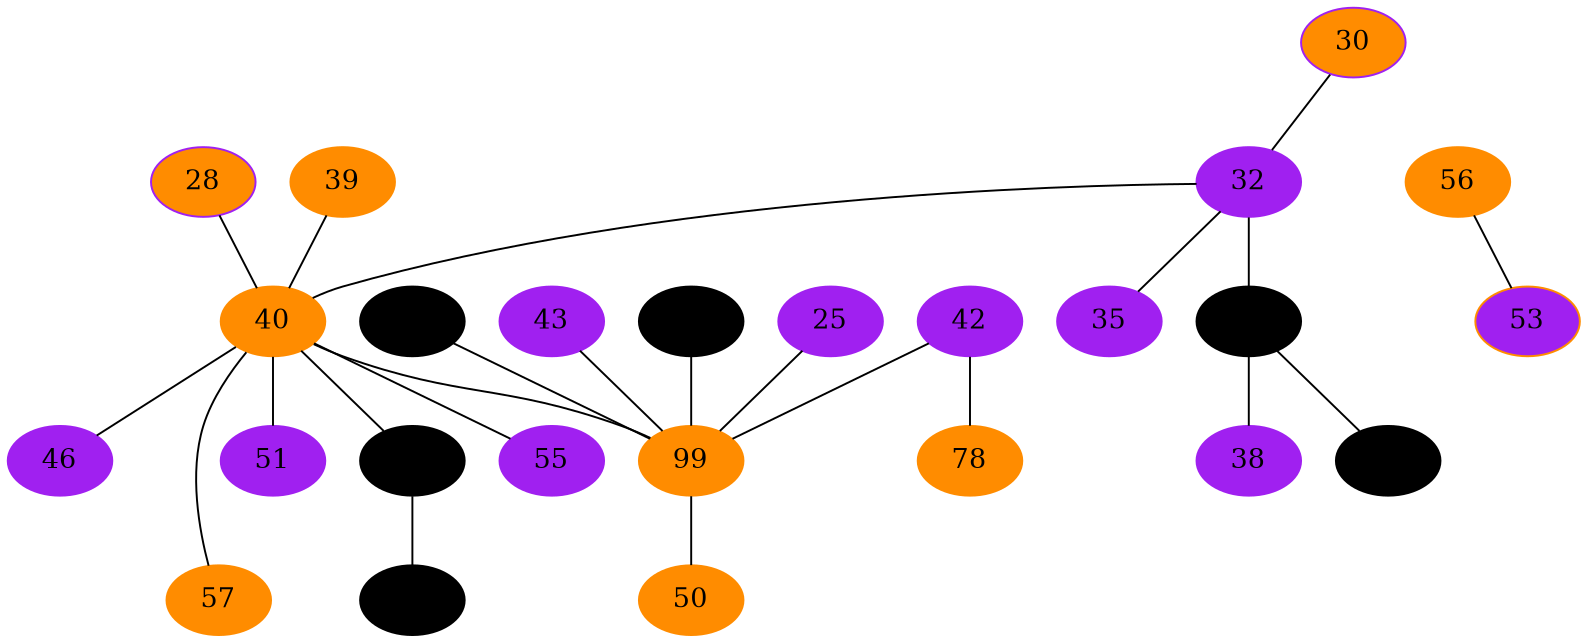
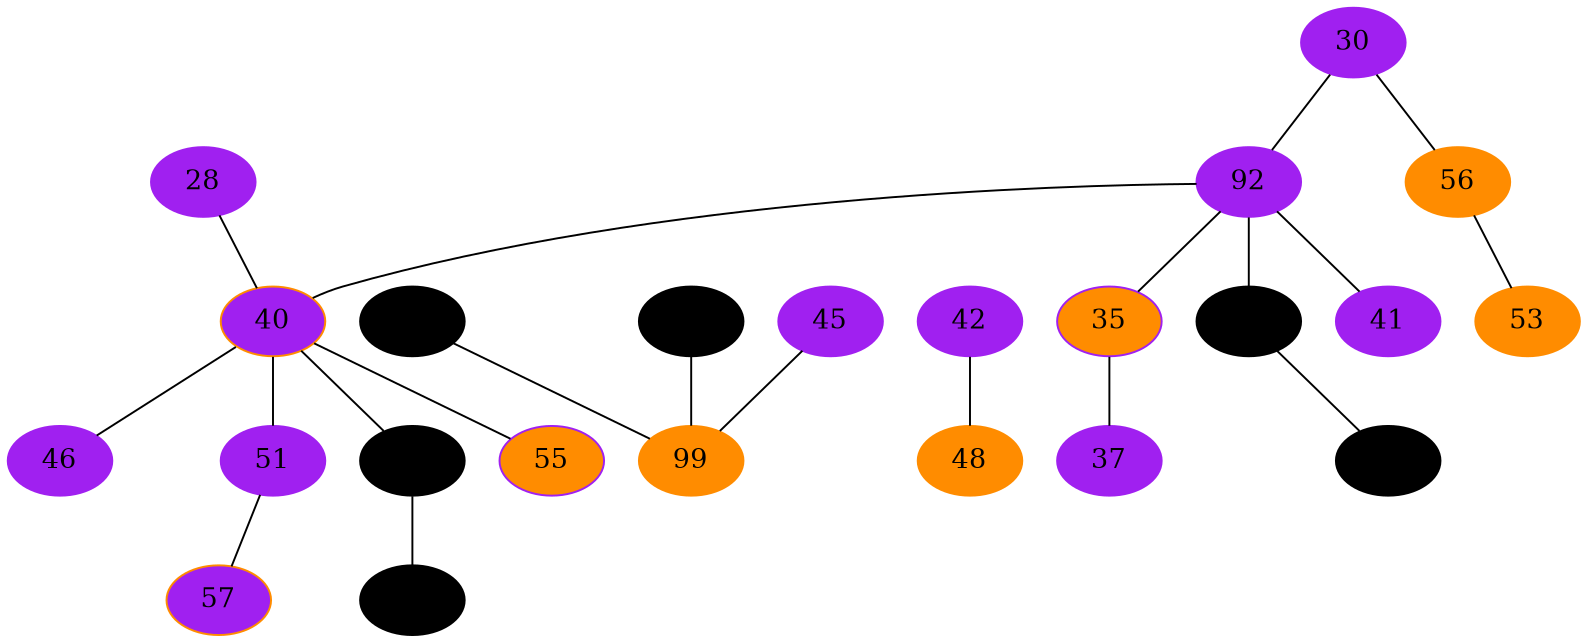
node "30": fillcolor darkorange -> purple
edge "30" -- "56": added
node "28": fillcolor darkorange -> purple
node "39": removed
node "32": label "32" -> "92"
node "40": fillcolor darkorange -> purple
node "43": removed
node "25": label "25" -> "45"
node "35": fillcolor purple -> darkorange
node "41": added
node "53": fillcolor purple -> darkorange
edge "40" -- "99": removed
edge "42" -- "99": removed
edge "40" -- "57": now "51" -- "57"
node "55": fillcolor purple -> darkorange
node "78": label "78" -> "48"
node "37": added
node "38": removed
node "57": fillcolor darkorange -> purple
node "50": removed
